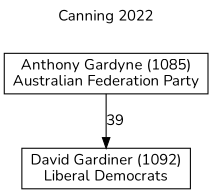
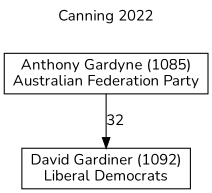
edge "Anthony Gardyne (1085) Australian Federation Party" -> "David Gardiner (1092) Liberal Democrats": label "39" -> "32"
